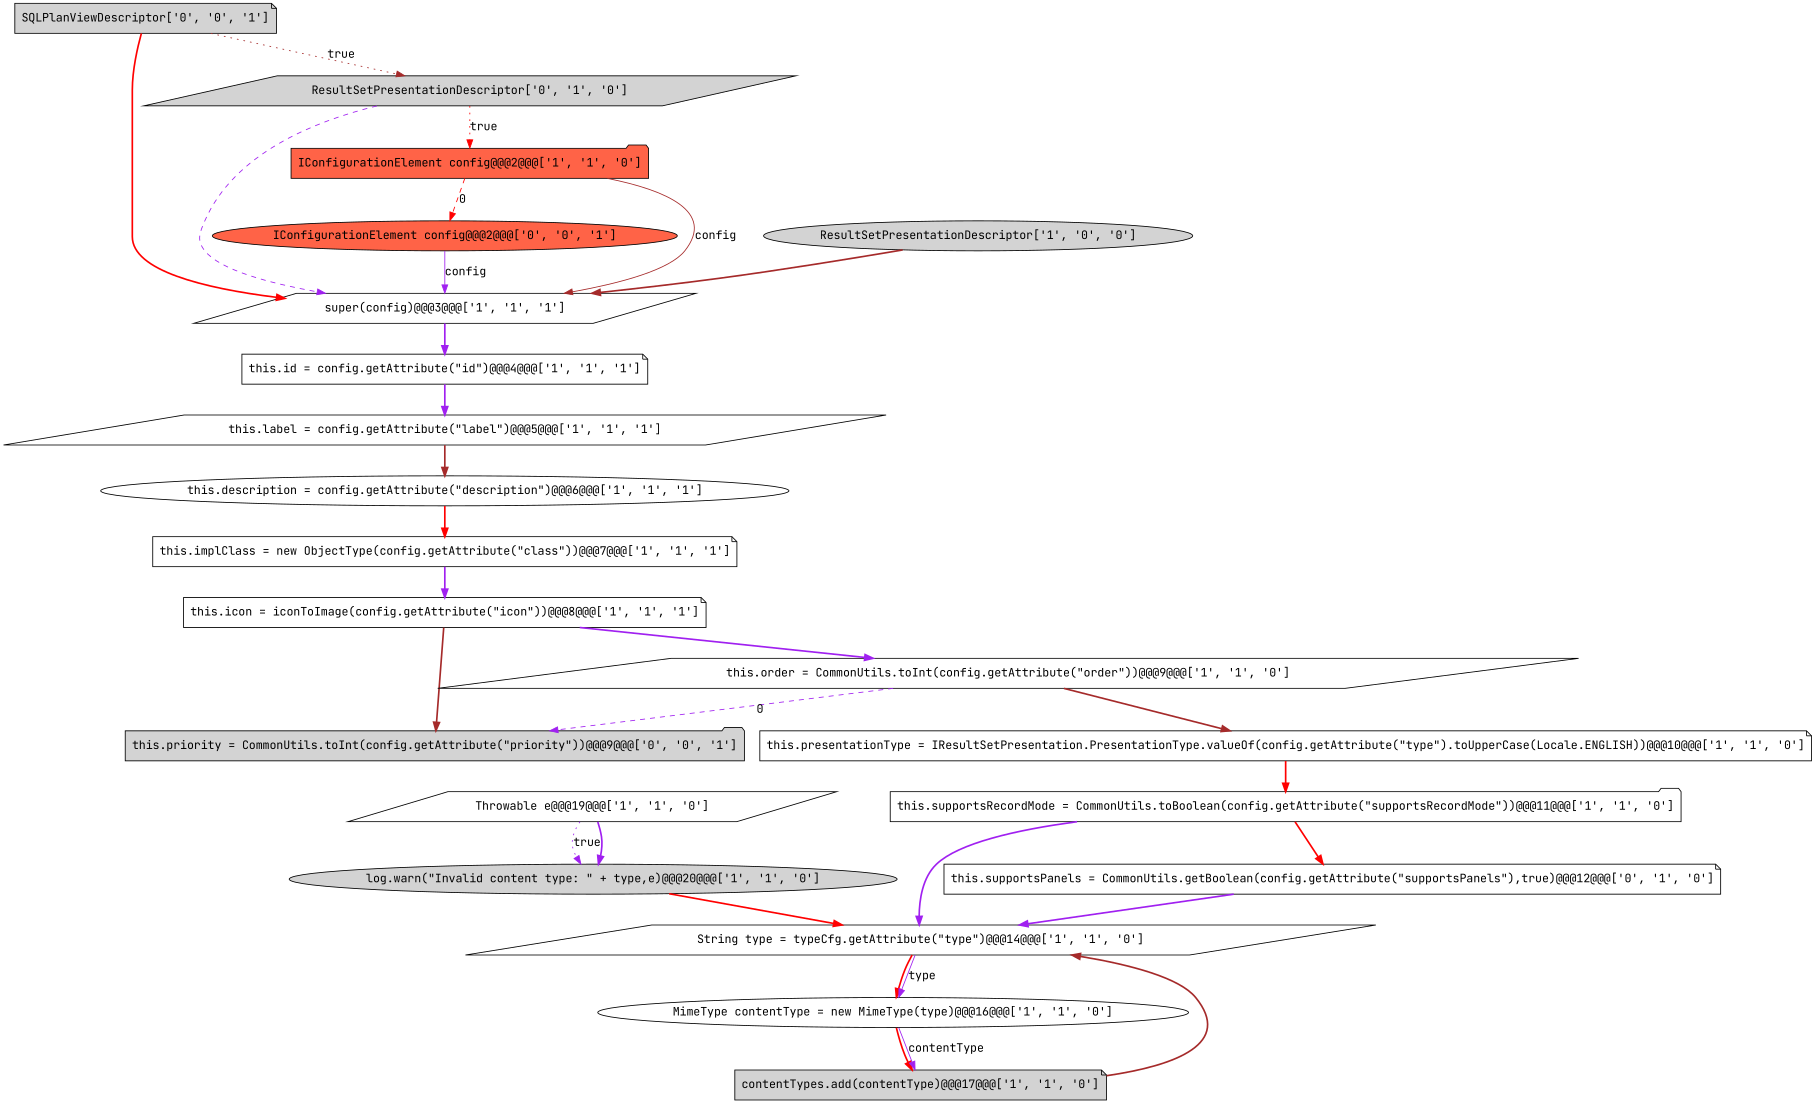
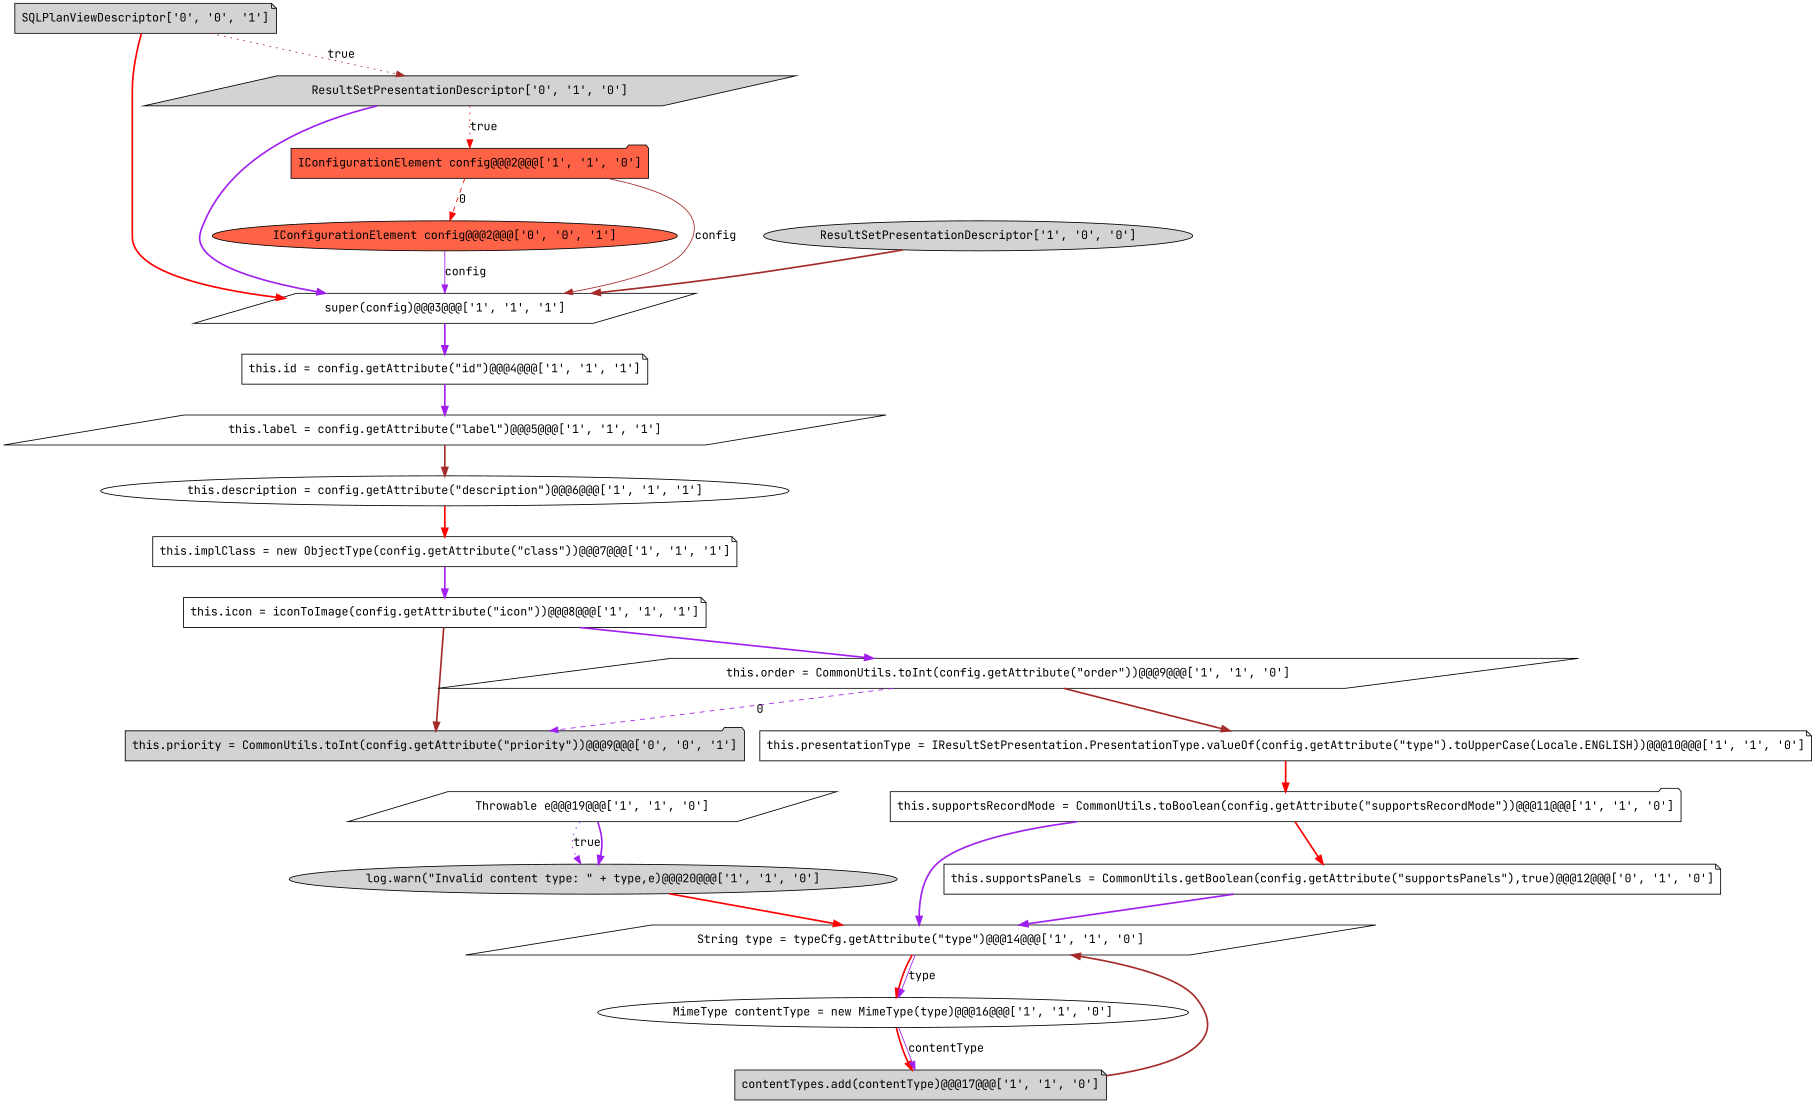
edge "ResultSetPresentationDescriptor['0', '1', '0']" -> "super(config)@@@3@@@['1', '1', '1']": style dashed -> bold
